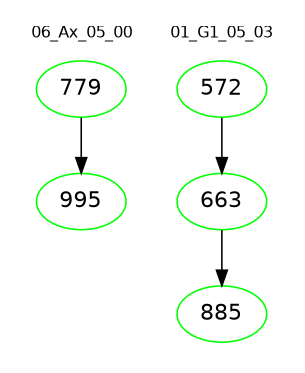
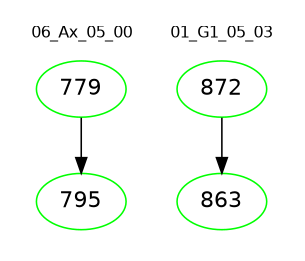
node "572": label "572" -> "872"
node "995": label "995" -> "795"
node "663": label "663" -> "863"
node "885": removed
